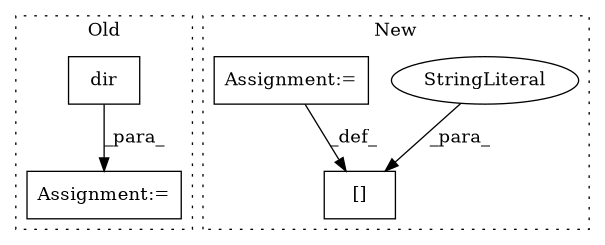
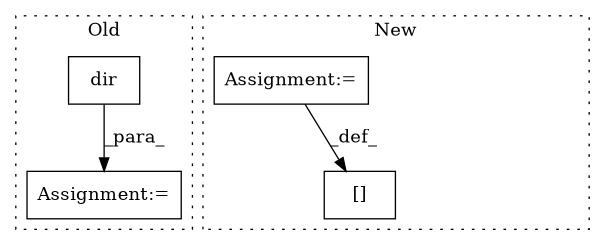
node "StringLiteral": removed
